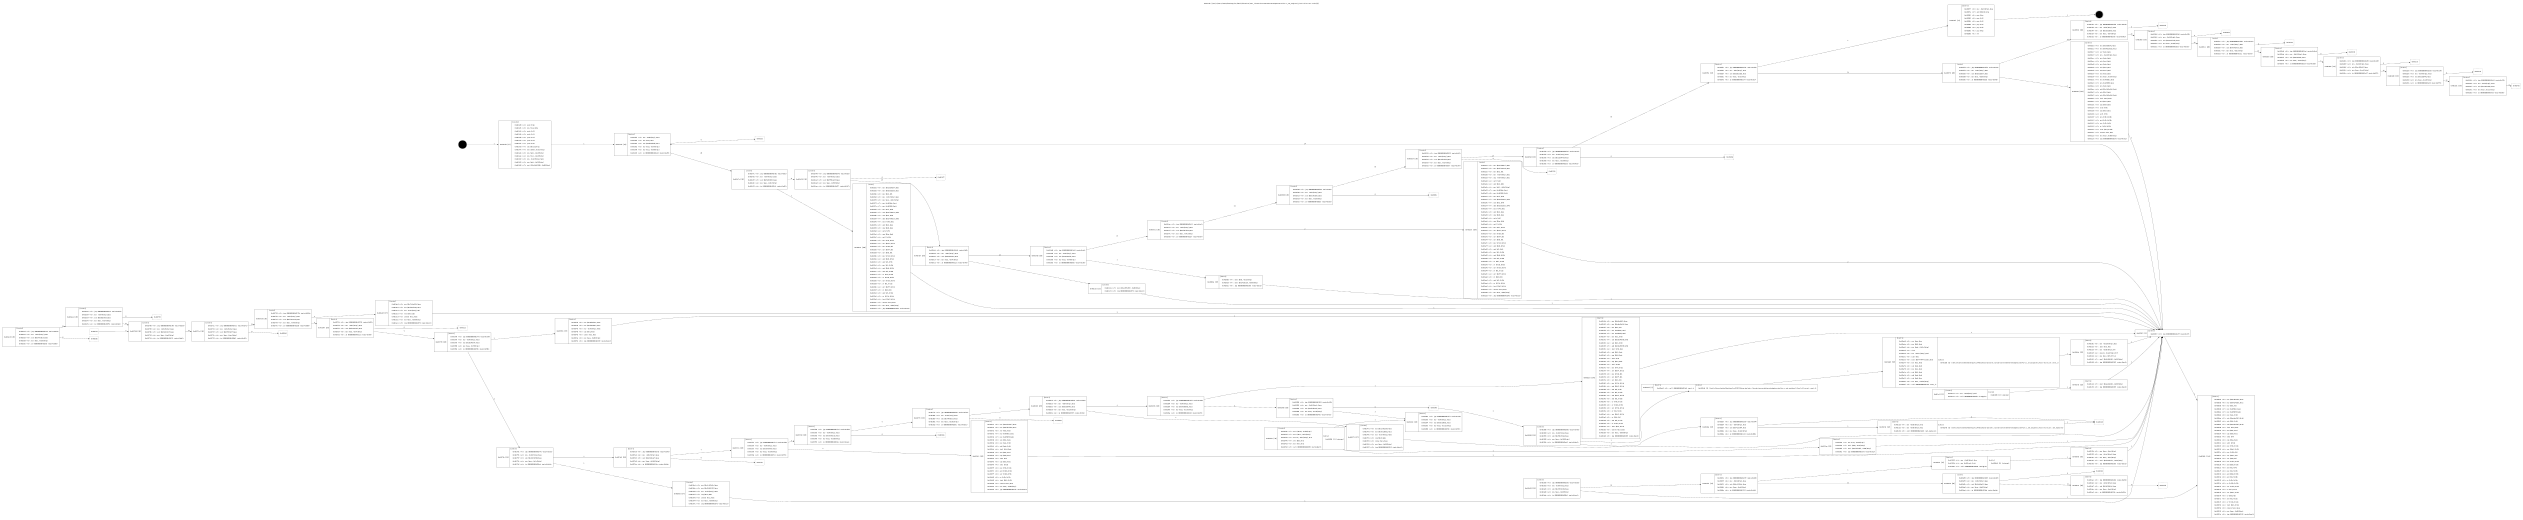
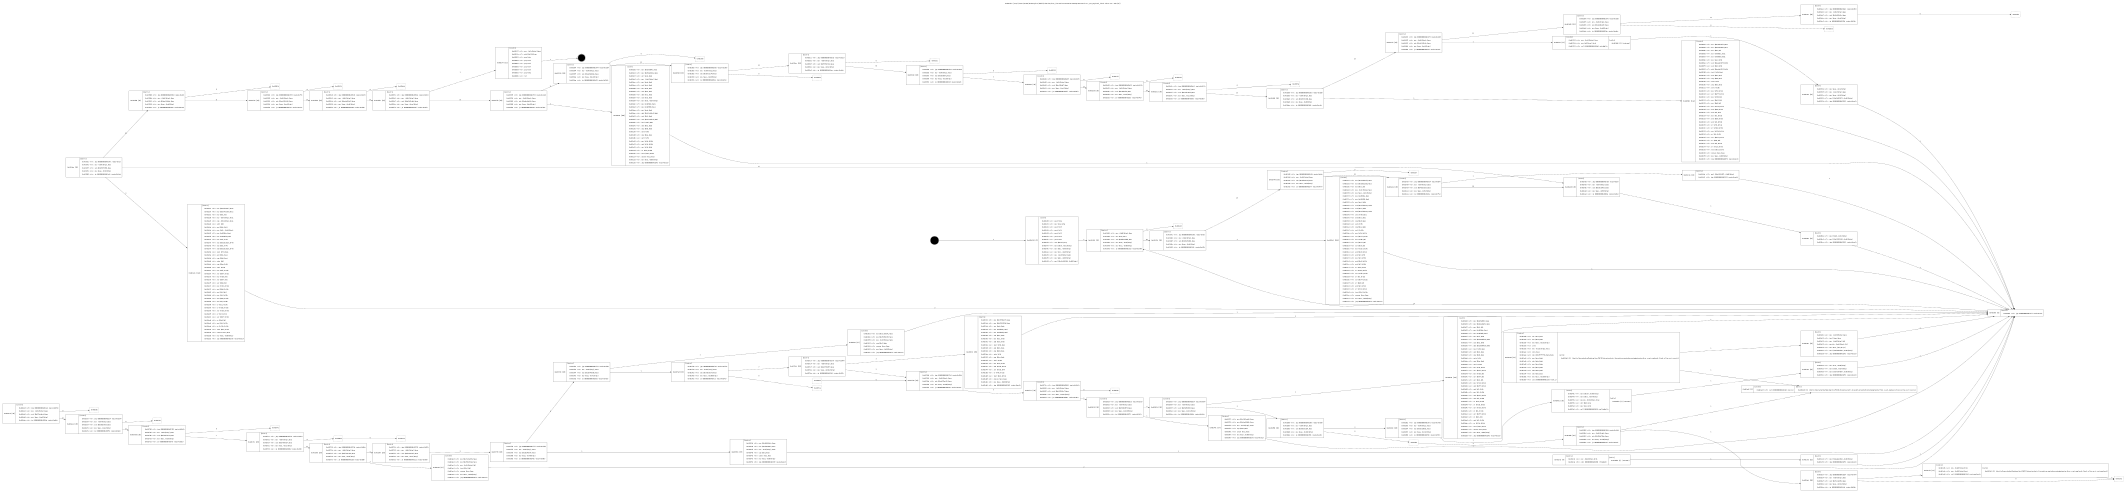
edge "0x40163c [28]" -> "0x401658 [28]": added, label "13"
edge "0x4014d0 [28]" -> "0x4014ec [28]": reversed
edge "0x401754 [28]" -> "0x401caa": now "0x4020b2" -> "0x401caa"
edge "0x401f91" -> "0x401700 [28]": reversed
edge "0x4022f2 [5]" -> "0x4020d1 [144]": reversed
edge "0x401ad3 [5]" -> "0x401ad8 [52]": reversed
edge "0x40198c [30]" -> "0x40186c [28]": reversed
edge "0x4017e0 [28]" -> "0x4022da": reversed
